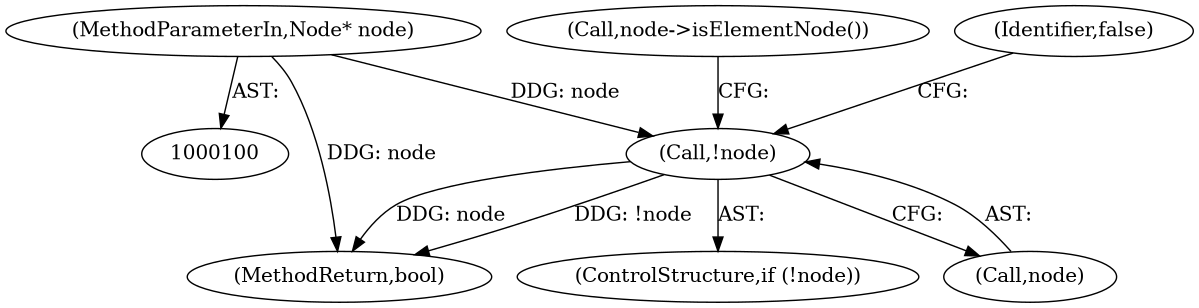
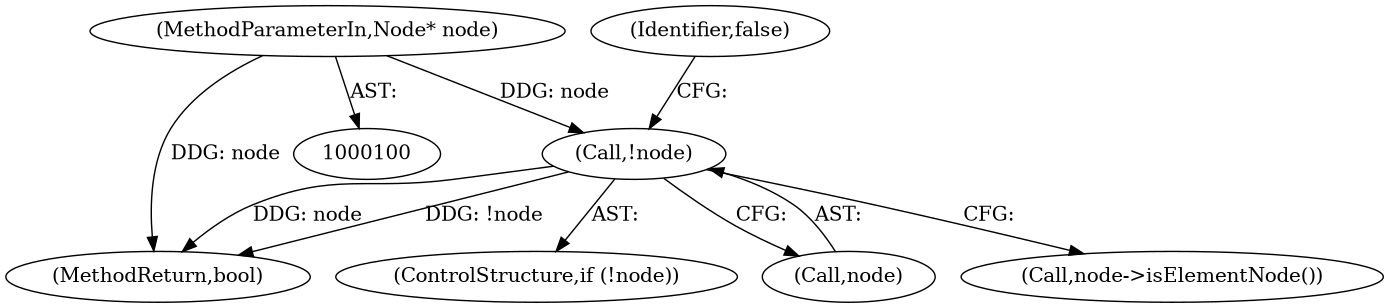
edge "(Call,node->isElementNode())" -> "(Call,!node)": reversed
